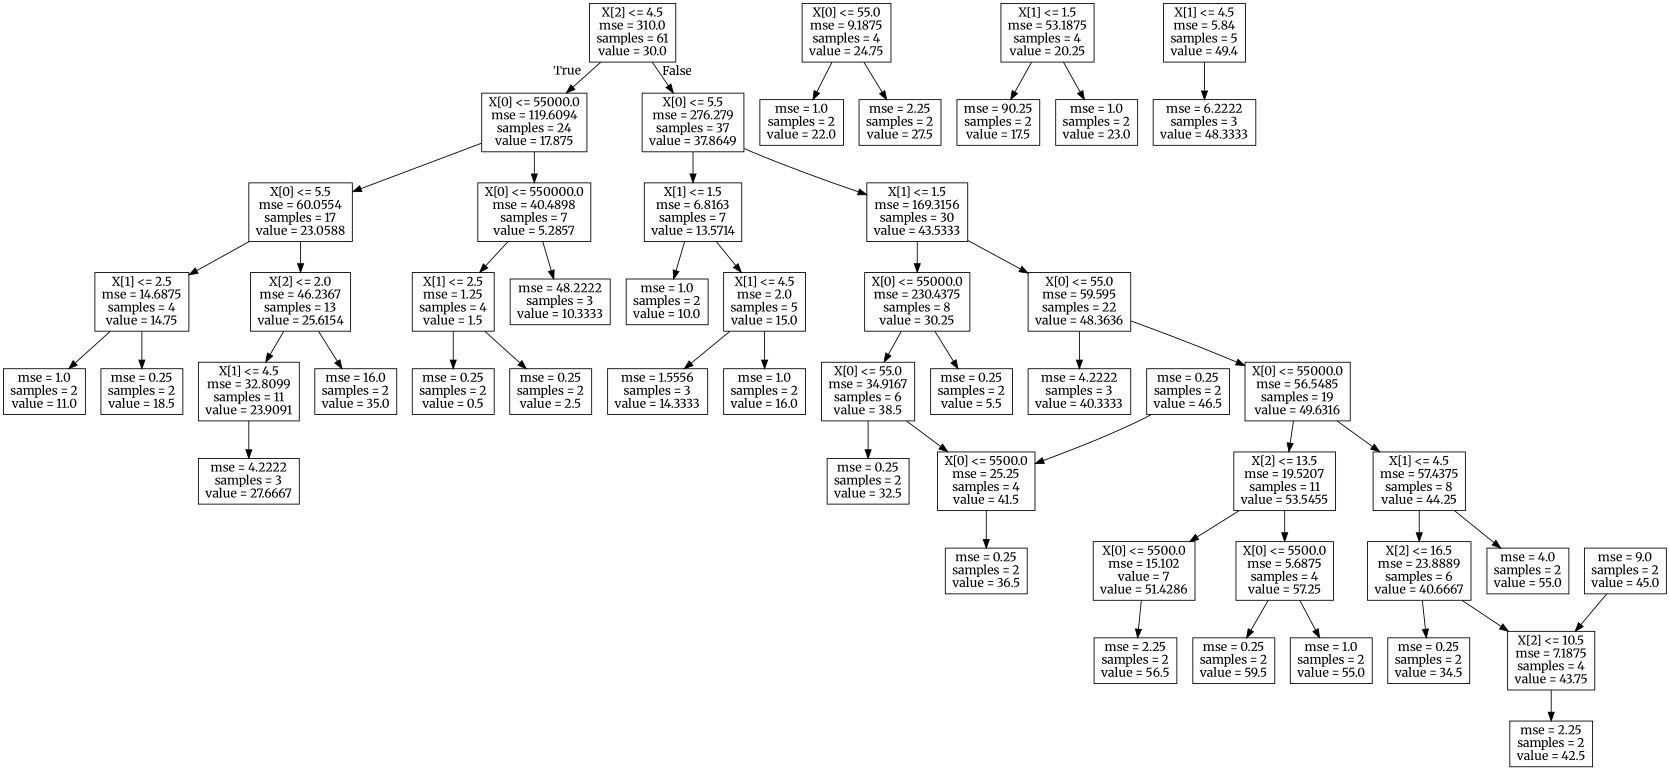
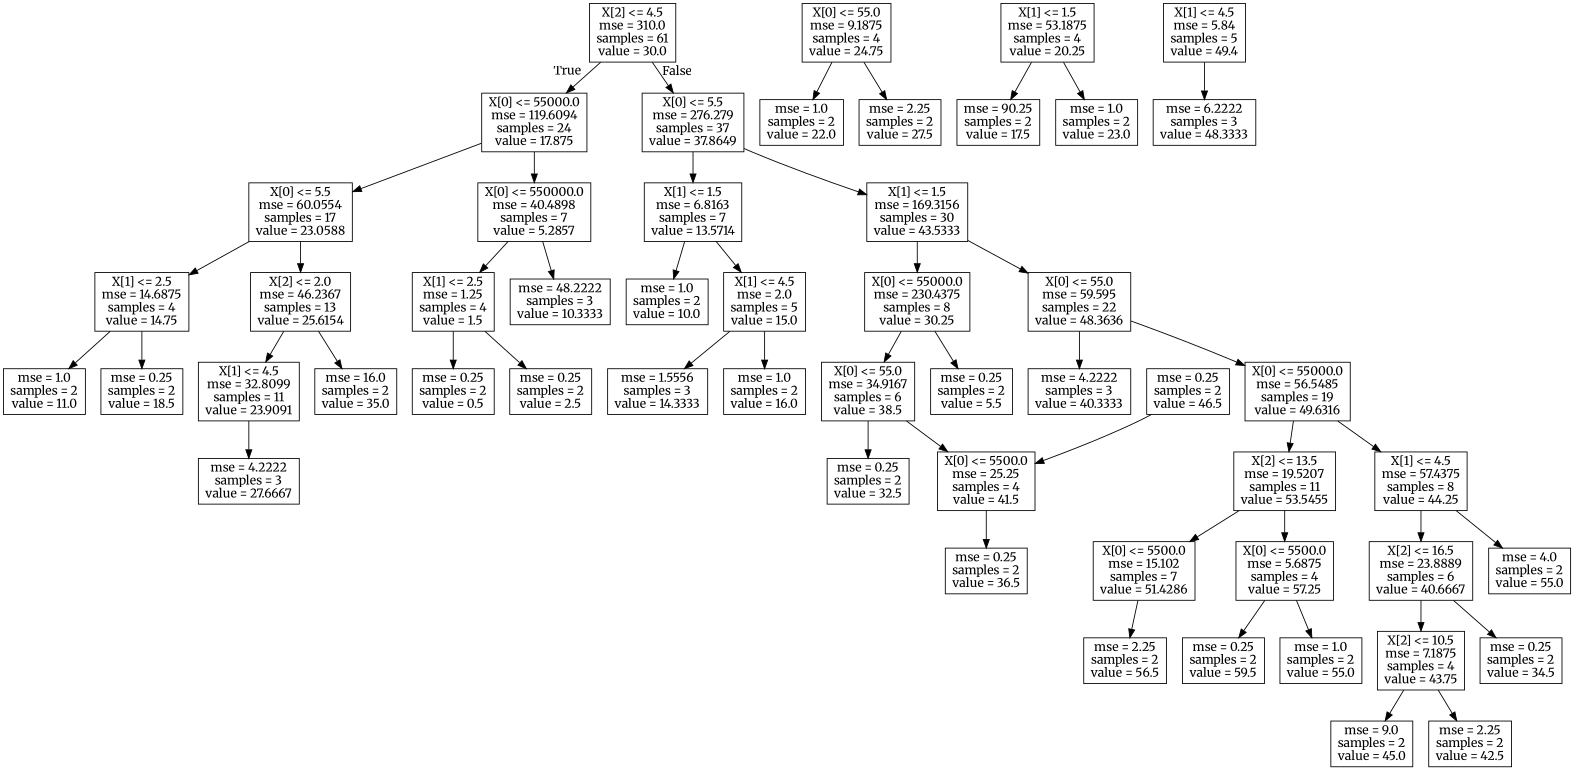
node "X[0] <= 5500.0 mse = 15.102 value = 7 value = 51.4286": label "X[0] <= 5500.0 mse = 15.102 value = 7 value = 51.4286" -> "X[0] <= 5500.0 mse = 15.102 samples = 7 value = 51.4286"
edge "mse = 9.0 samples = 2 value = 45.0" -> "X[2] <= 10.5 mse = 7.1875 samples = 4 value = 43.75": reversed
